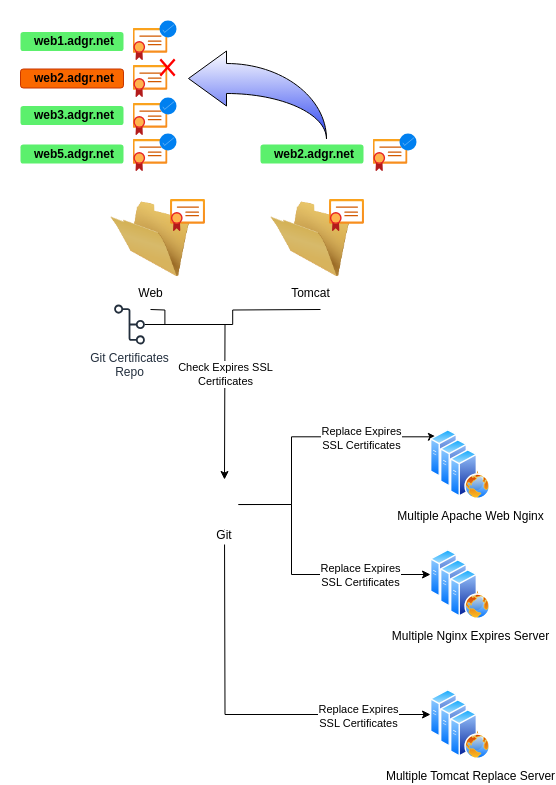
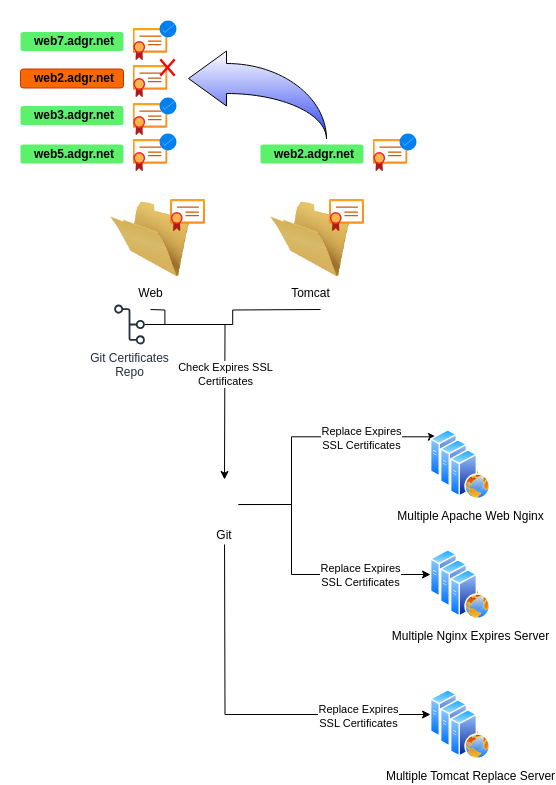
node "web1.adgr.net": label "web1.adgr.net" -> "web7.adgr.net"
